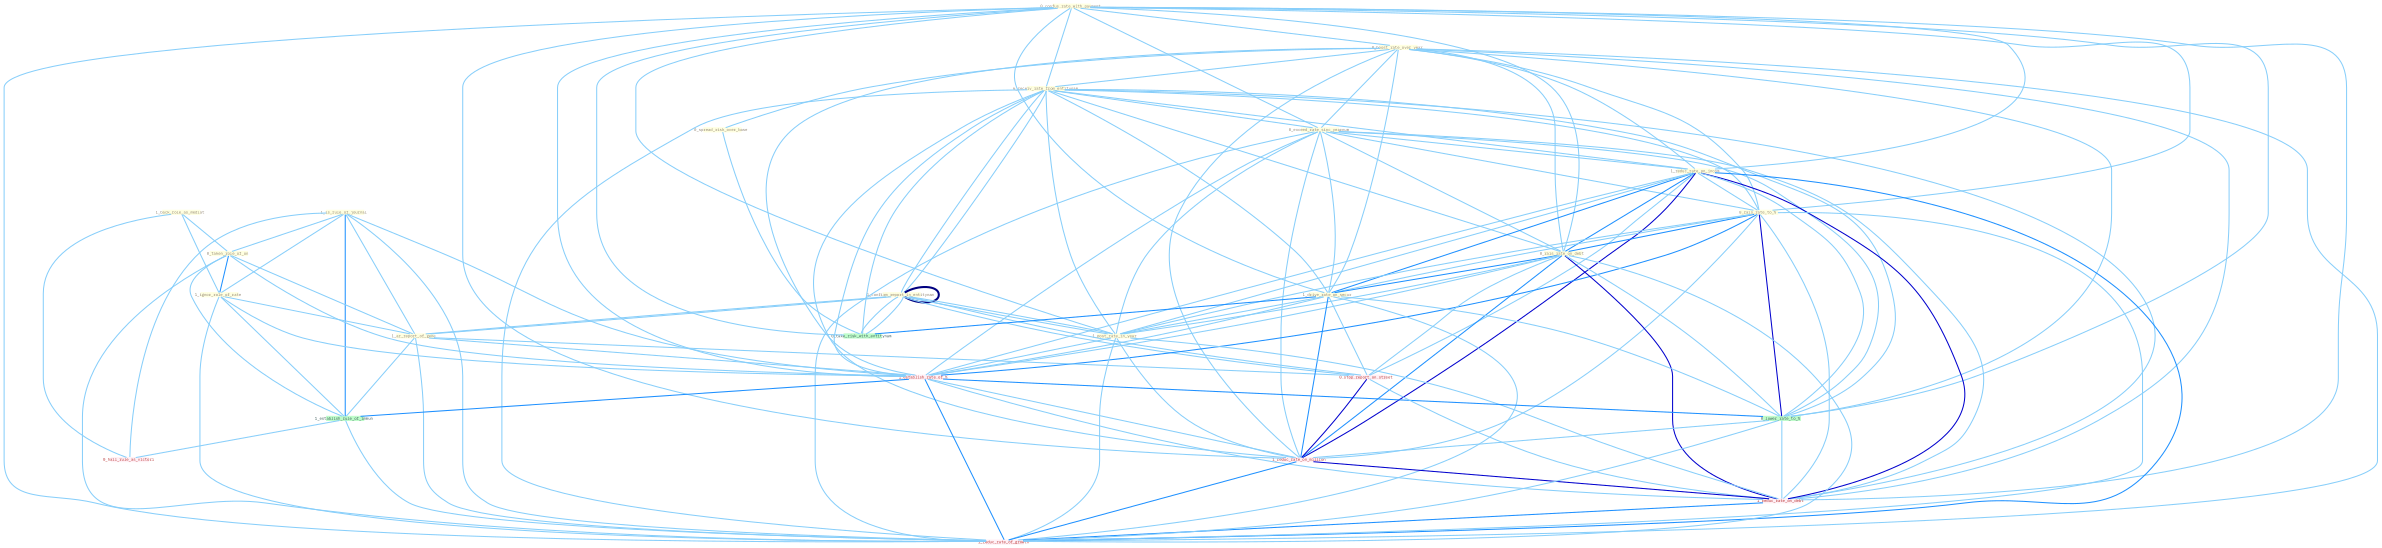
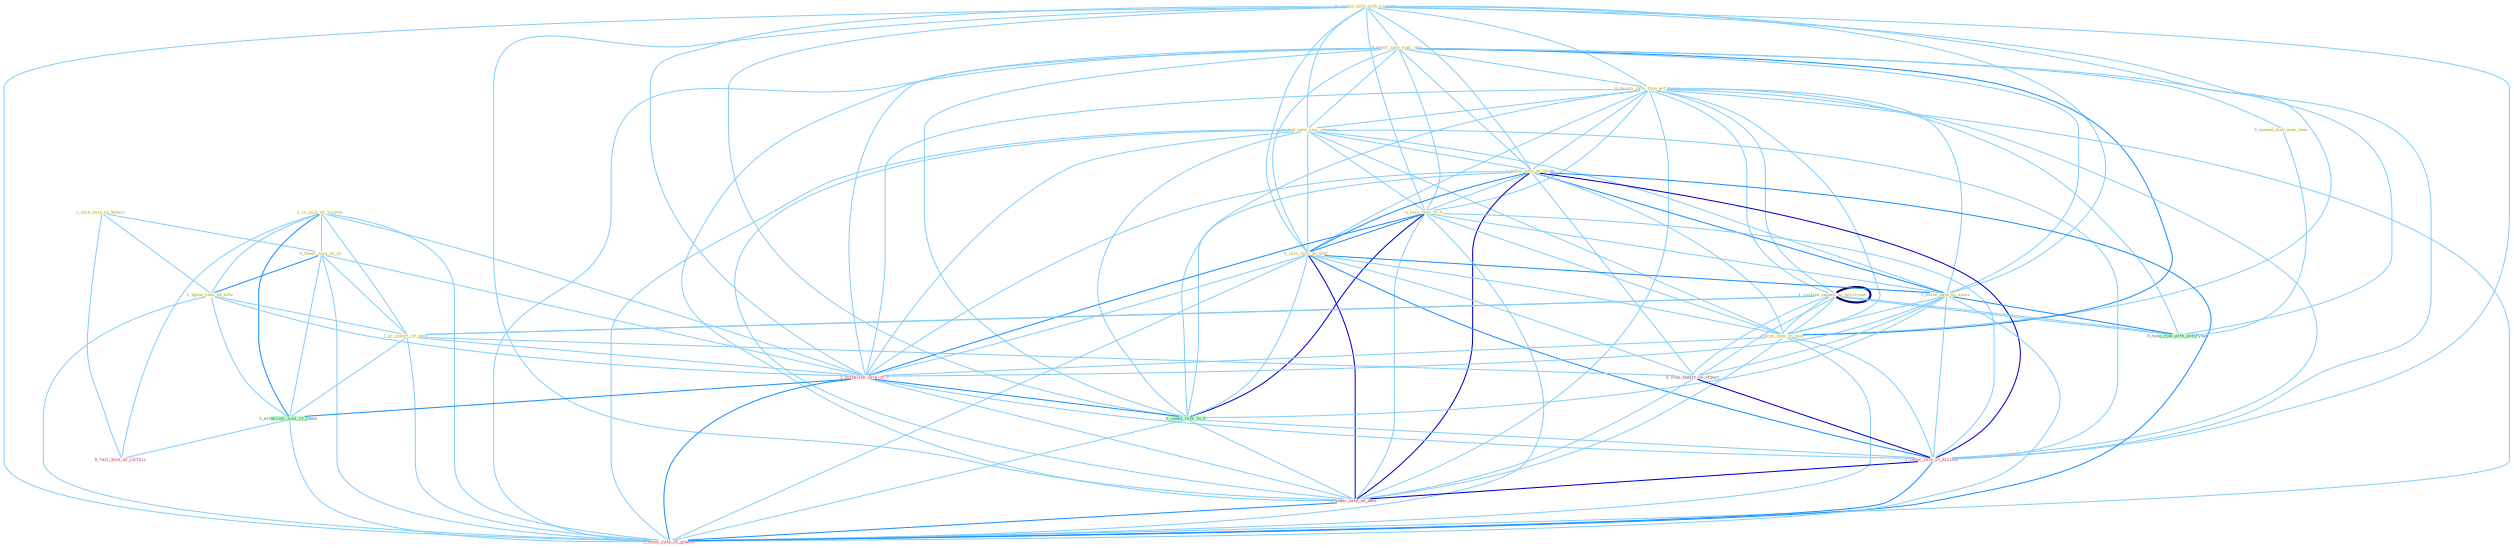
node "6_receiv_rate_from_entitynam": label "6_receiv_rate_from_entitynam" -> "0_receiv_rate_from_entitynam"
edge "0_boost_rate_over_year" -- "1_post_rate_in_year": added
node "0_stop_report_on_street": fontcolor #b22222 -> #2f4f4f
edge "1_drive_rate_on_secur" -- "1_reduc_rate_on_million": color #1e90ff -> #87cefa
